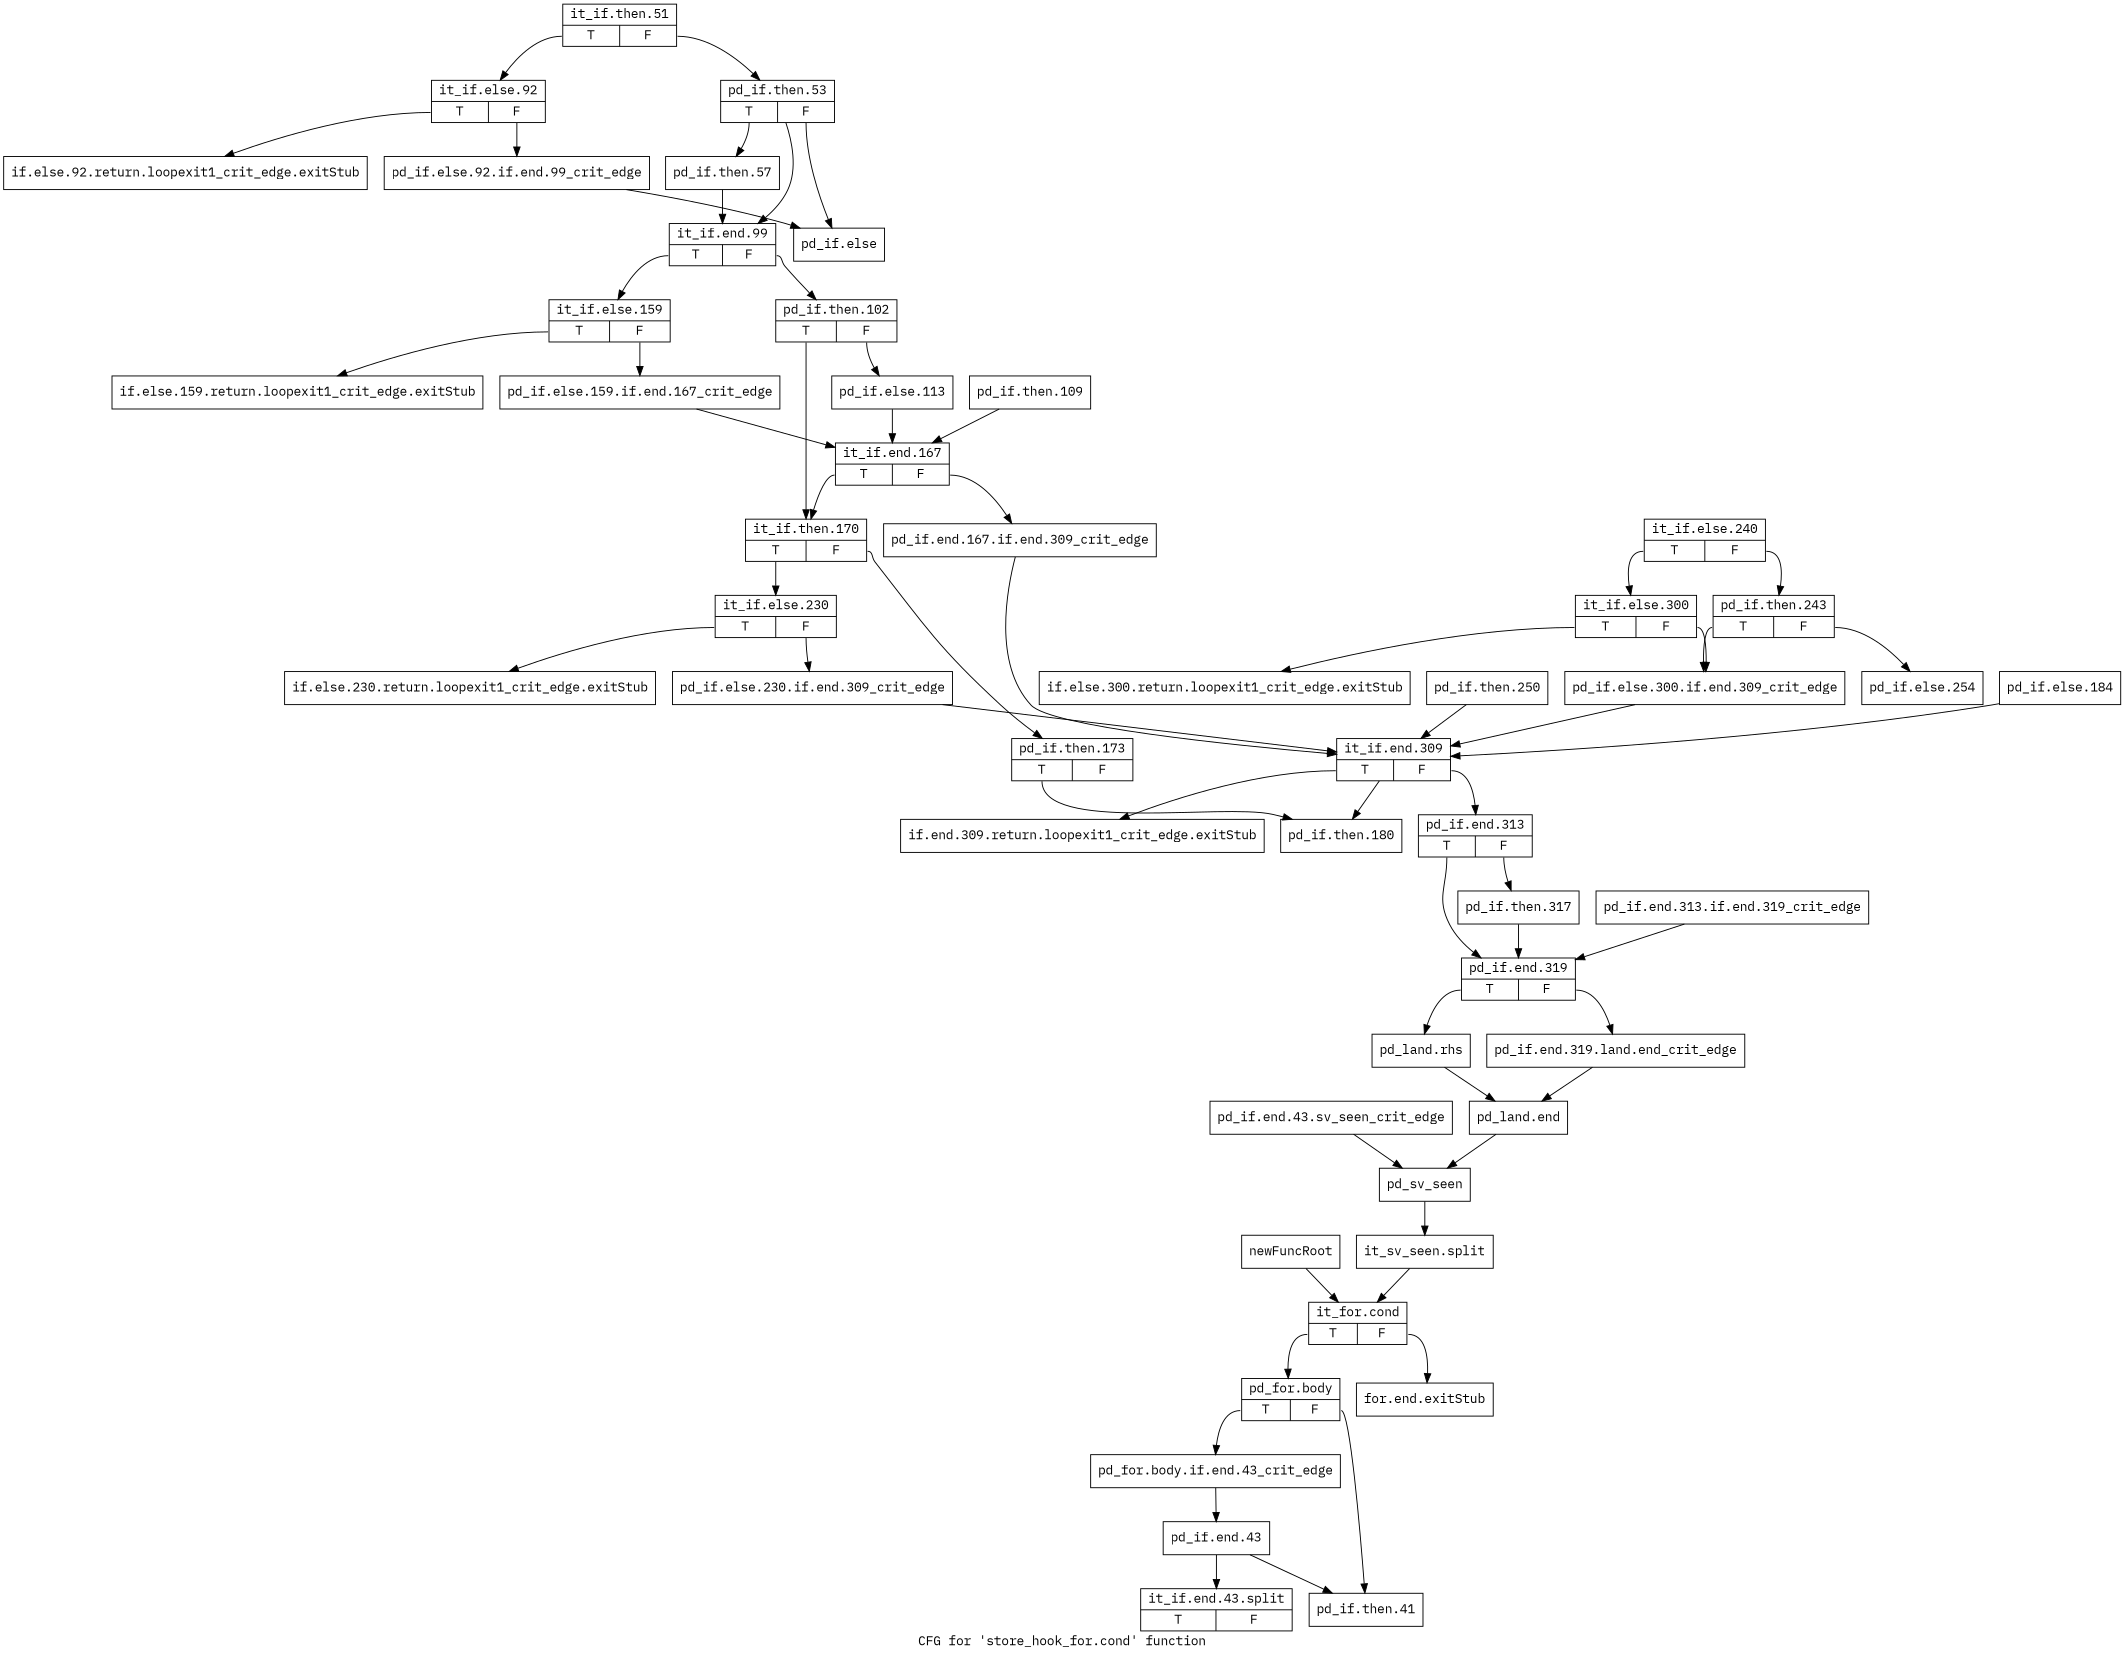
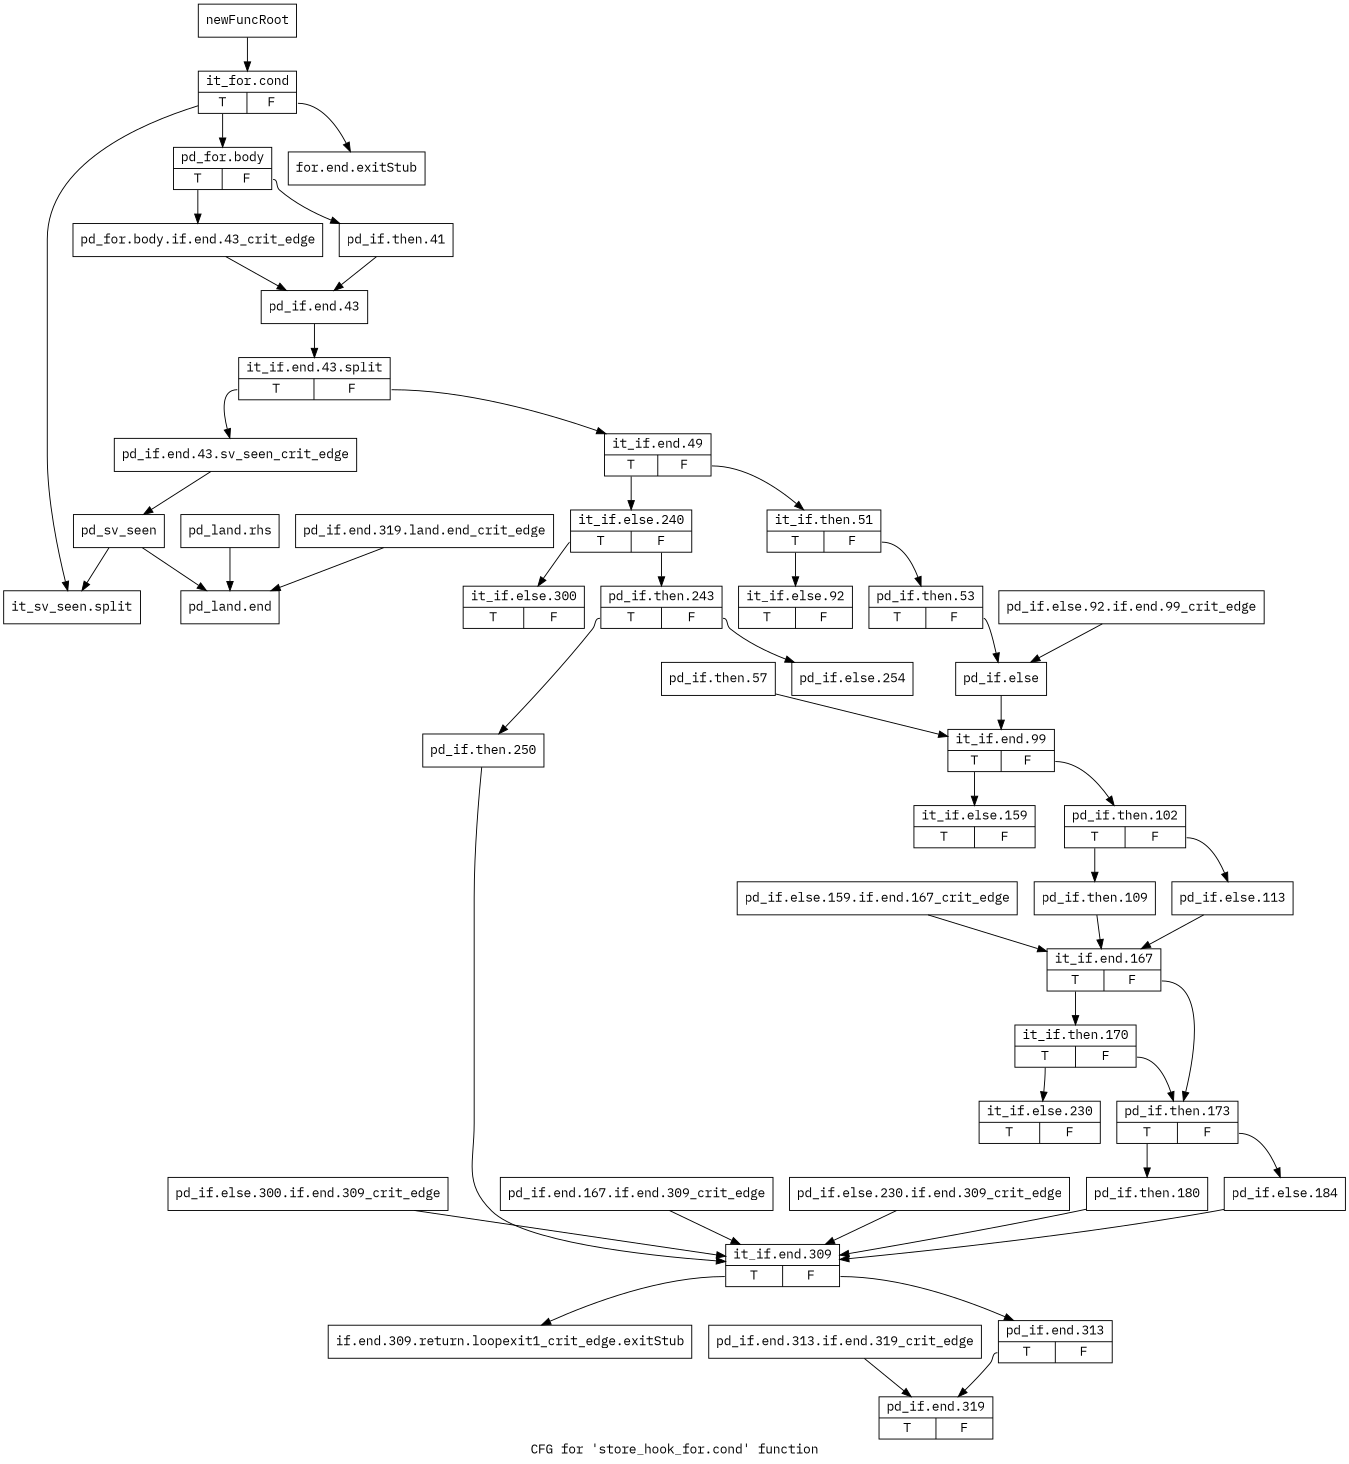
edge "it_if.else.92" -> "pd_if.else.92.if.end.99_crit_edge": removed
edge "pd_if.then.53" -> "pd_if.then.57": removed
node "if.else.92.return.loopexit1_crit_edge.exitStub": removed
edge "pd_if.then.53" -> "it_if.end.99": now "pd_if.else" -> "it_if.end.99"
edge "it_if.else.159" -> "pd_if.else.159.if.end.167_crit_edge": removed
node "if.else.159.return.loopexit1_crit_edge.exitStub": removed
edge "it_if.end.43.split" -> "pd_if.end.43.sv_seen_crit_edge": added
edge "pd_if.then.102" -> "it_if.then.170": now "pd_if.then.102" -> "pd_if.then.109"
node "it_if.end.49": added
edge "it_if.end.167" -> "pd_if.end.167.if.end.309_crit_edge": now "it_if.end.167" -> "pd_if.then.173"
edge "pd_if.then.243" -> "pd_if.else.300.if.end.309_crit_edge": now "pd_if.then.243" -> "pd_if.then.250"
edge "it_if.else.300" -> "pd_if.else.300.if.end.309_crit_edge": removed
edge "it_if.else.230" -> "pd_if.else.230.if.end.309_crit_edge": removed
node "if.else.230.return.loopexit1_crit_edge.exitStub": removed
node "if.else.300.return.loopexit1_crit_edge.exitStub": removed
edge "it_if.end.309" -> "pd_if.then.180": reversed
node "pd_if.then.317": removed
edge "pd_if.end.319" -> "pd_land.rhs": removed
edge "pd_if.end.319" -> "pd_if.end.319.land.end_crit_edge": removed
edge "pd_if.then.173" -> "pd_if.else.184": added
edge "pd_land.end" -> "pd_sv_seen": reversed
edge "it_sv_seen.split" -> "it_for.cond": reversed
edge "pd_if.end.43" -> "pd_if.then.41": reversed
